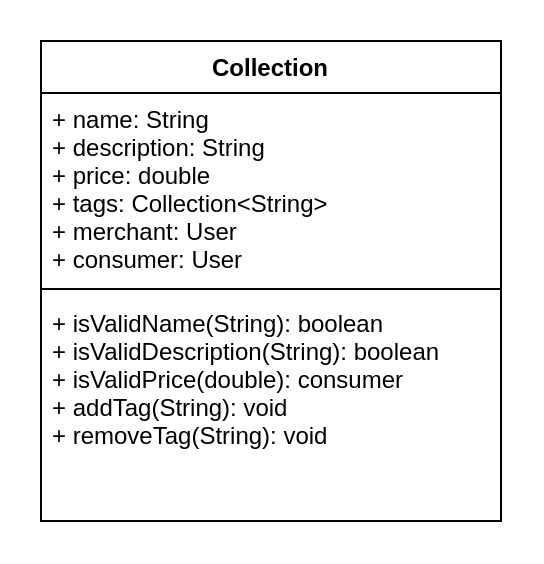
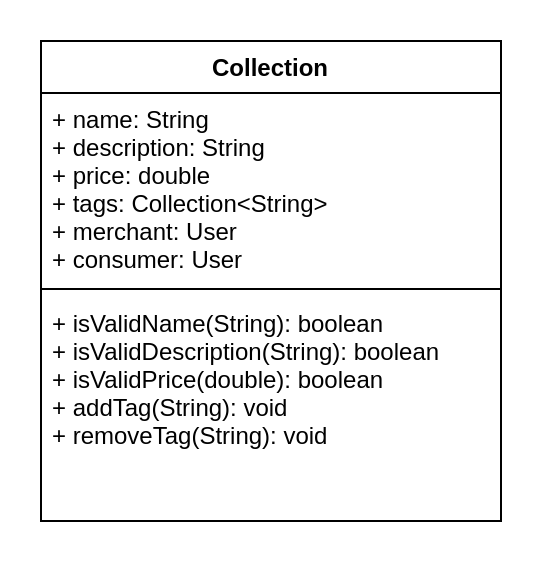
node "+ isValidName(String): boolean + isValidDescription(String): boolean + isValidPrice(double): consumer + addTag(String): void + removeTag(String): void": label "+ isValidName(String): boolean + isValidDescription(String): boolean + isValidPrice(double): consumer + addTag(String): void + removeTag(String): void" -> "+ isValidName(String): boolean + isValidDescription(String): boolean + isValidPrice(double): boolean + addTag(String): void + removeTag(String): void"
